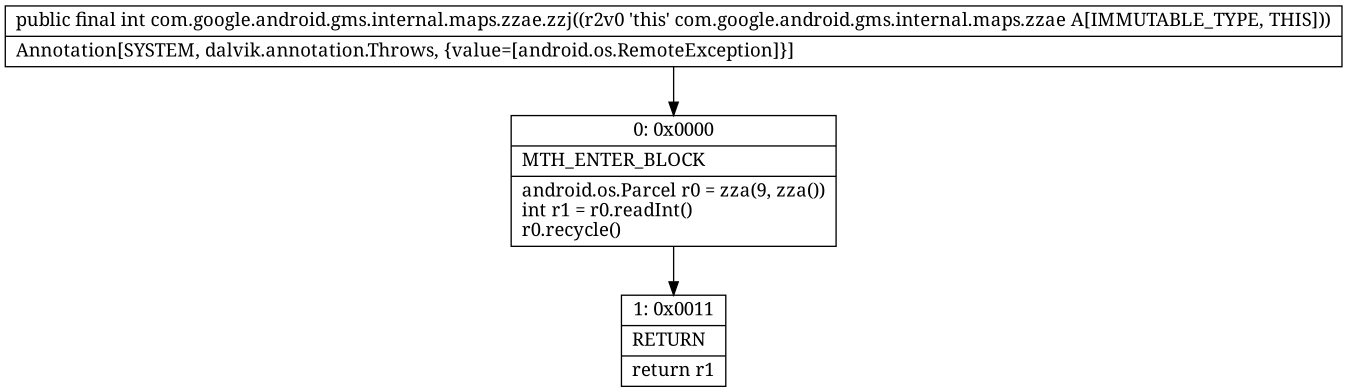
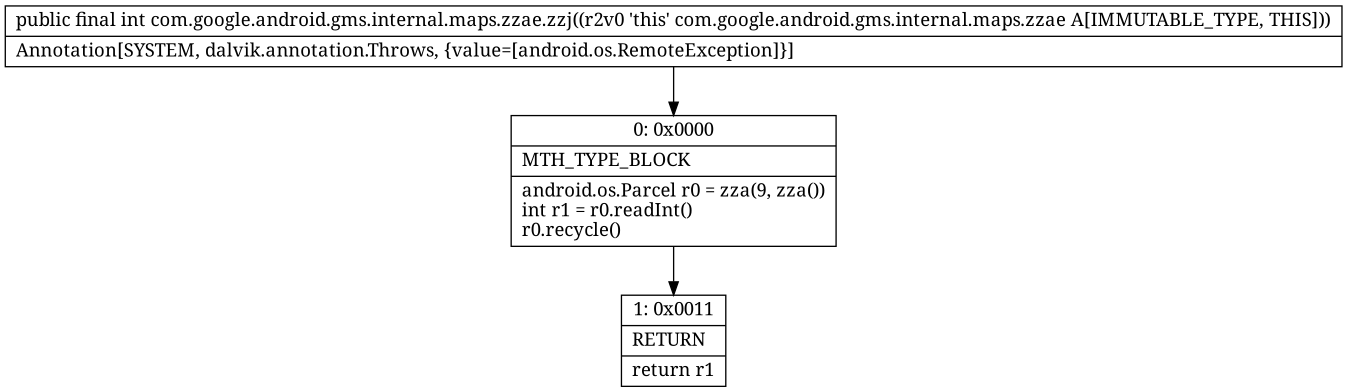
node "0: 0x0000": text "MTH_ENTER_BLOCK" -> "MTH_TYPE_BLOCK"
